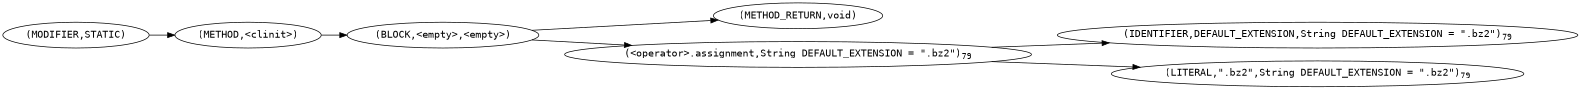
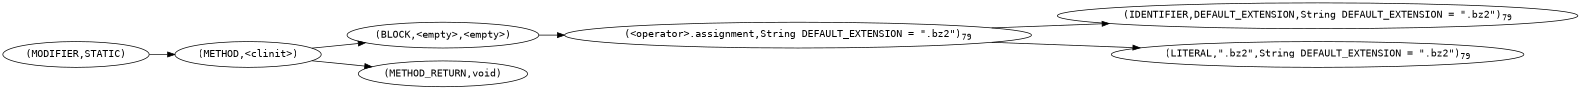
edge "(BLOCK,<empty>,<empty>)" -> "(METHOD_RETURN,void)": now "(METHOD,<clinit>)" -> "(METHOD_RETURN,void)"
